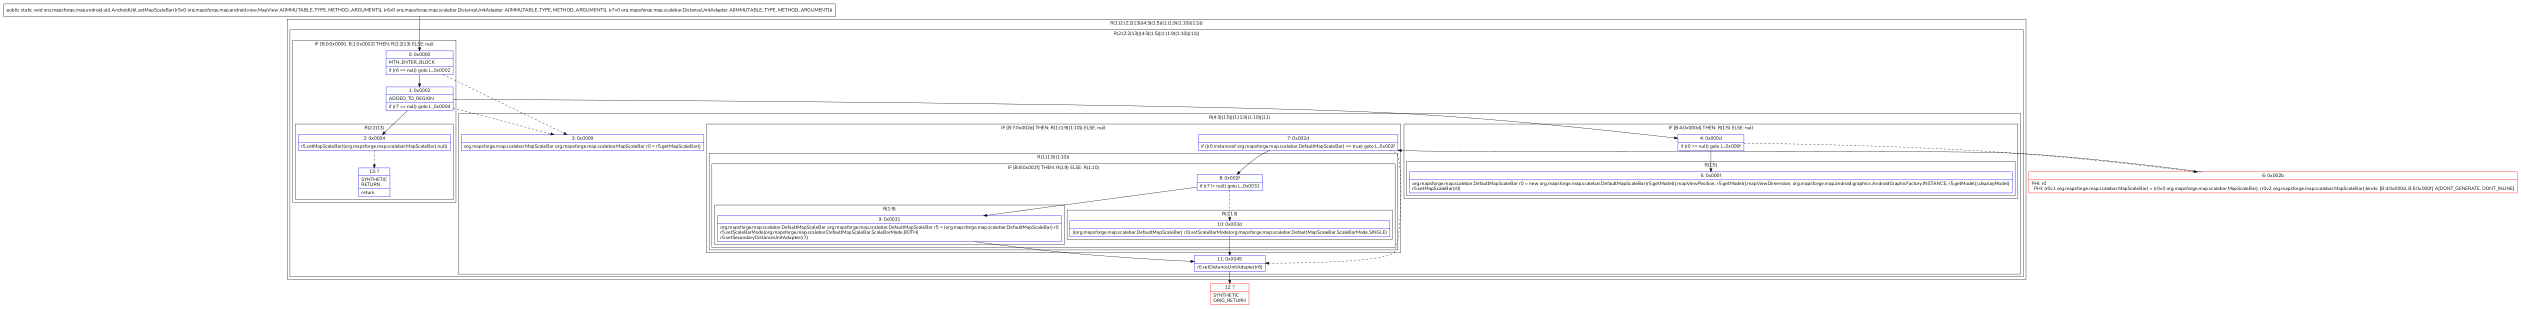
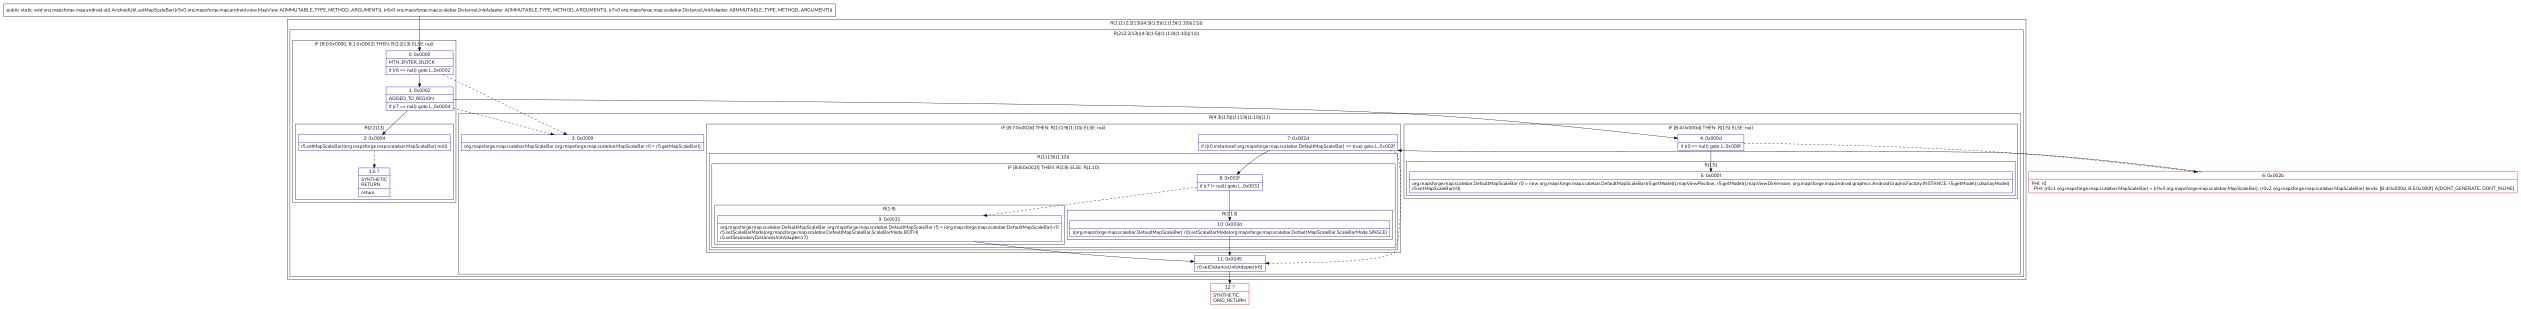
edge "8: 0x002f" -> "9: 0x0031": style solid -> dashed
edge "8: 0x002f" -> "10: 0x003d": style dashed -> solid
